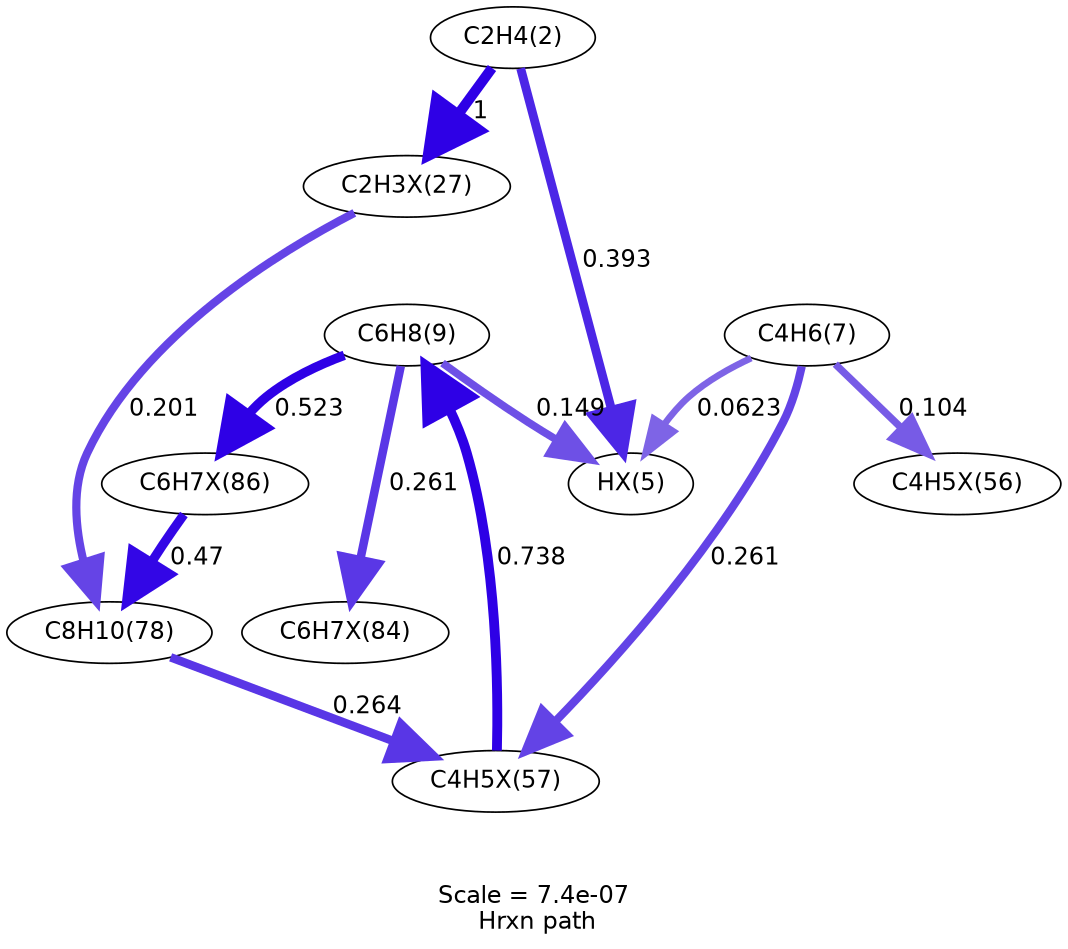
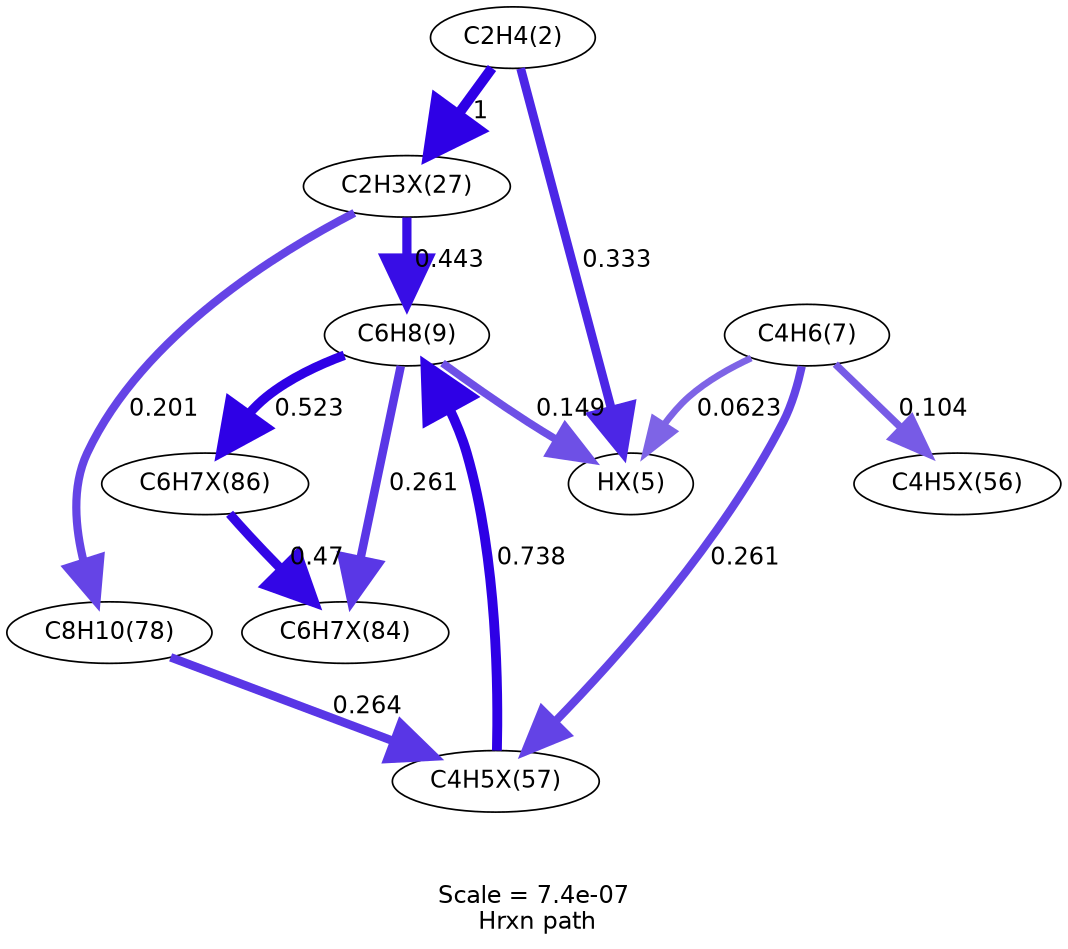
edge "C2H3X(27)" -> "C6H8(9)": added, label "0.443"
edge "C2H4(2)" -> "HX(5)": label " 0.393" -> " 0.333"
edge "C6H7X(86)" -> "C8H10(78)": now "C6H7X(86)" -> "C6H7X(84)"
